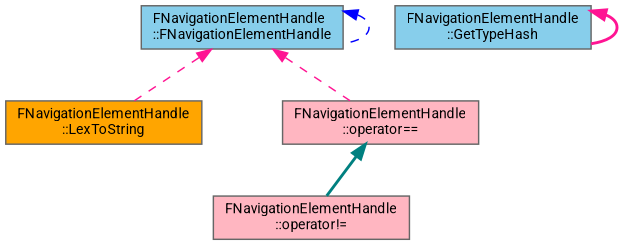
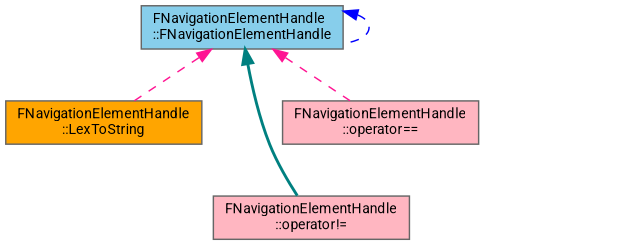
node "FNavigationElementHandle ::GetTypeHash": removed
edge "FNavigationElementHandle ::operator!=" -> "FNavigationElementHandle ::operator==": now "FNavigationElementHandle ::operator!=" -> "FNavigationElementHandle ::FNavigationElementHandle"
